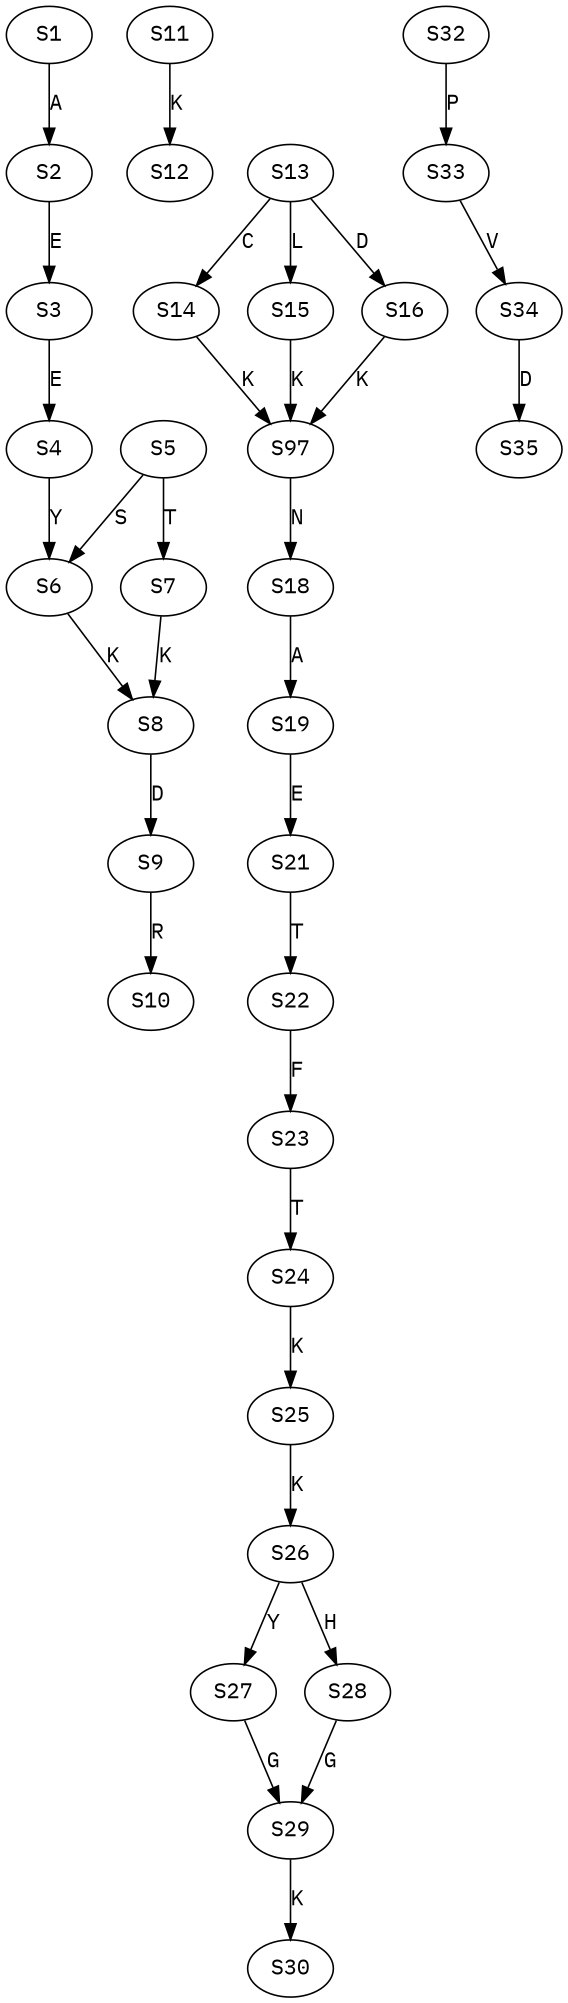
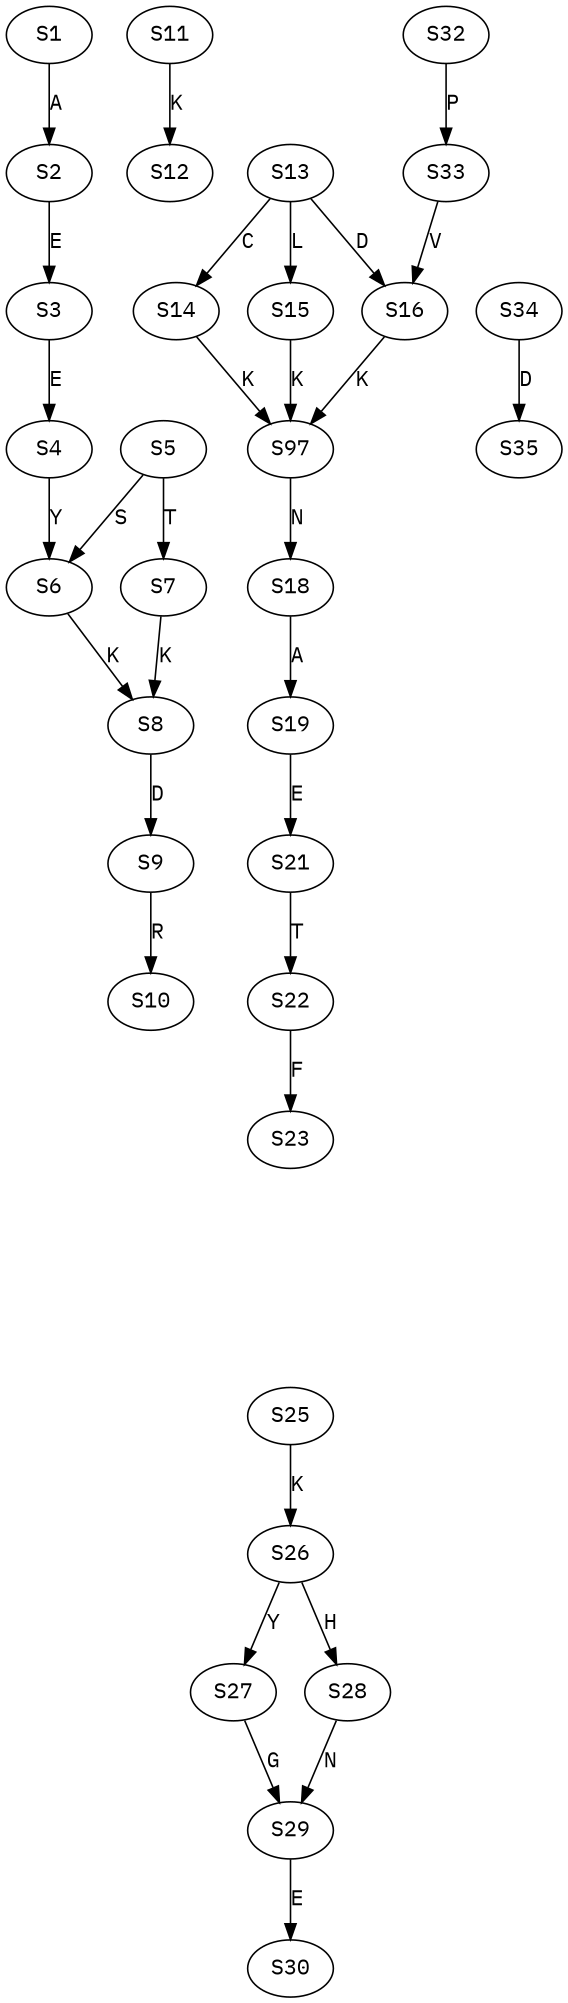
edge "S33" -> "S34": now "S33" -> "S16"
node "S24": removed
edge "S28" -> "S29": label "G" -> "N"
edge "S29" -> "S30": label "K" -> "E"
